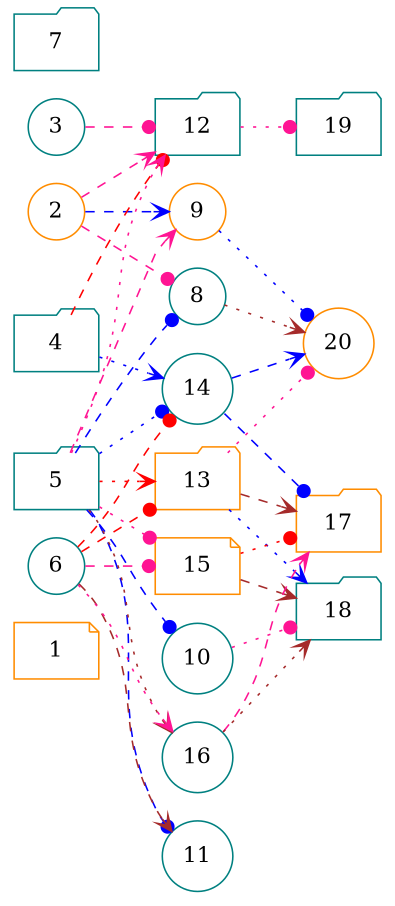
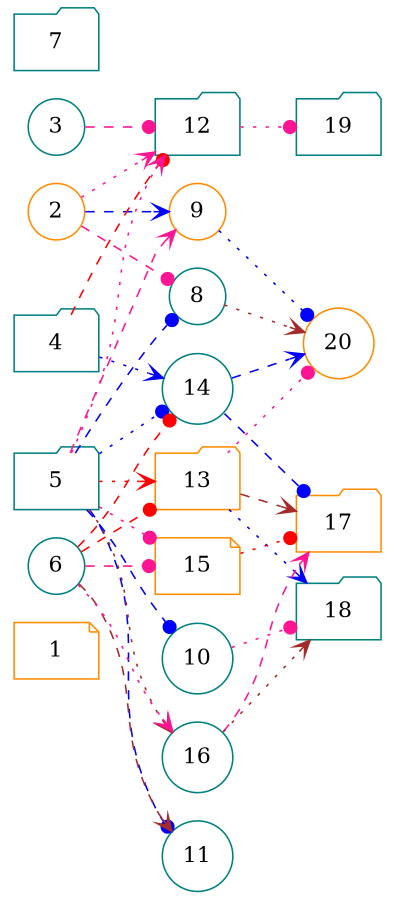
edge "2" -> "12": style dashed -> dotted
edge "15" -> "18": removed
